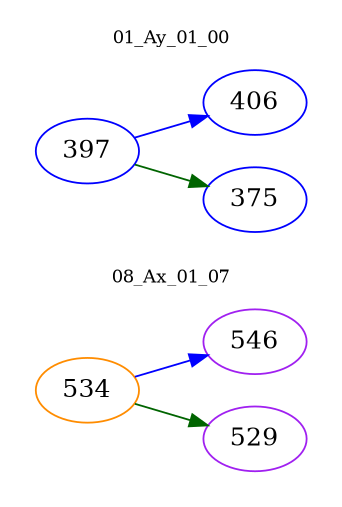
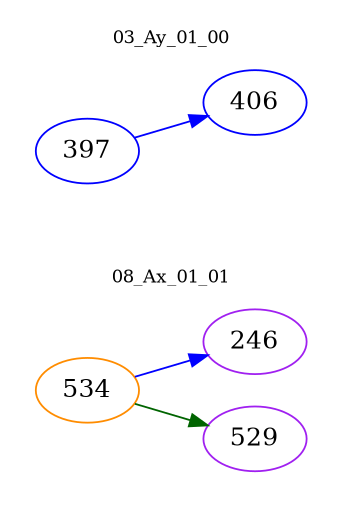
cluster "01_Ay_01_00": label "01_Ay_01_00" -> "03_Ay_01_00"
node "375": removed
cluster "08_Ax_01_07": label "08_Ax_01_07" -> "08_Ax_01_01"
node "546": label "546" -> "246"
